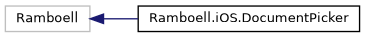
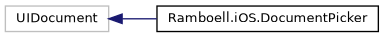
node "Ramboell": label "Ramboell" -> "UIDocument"
